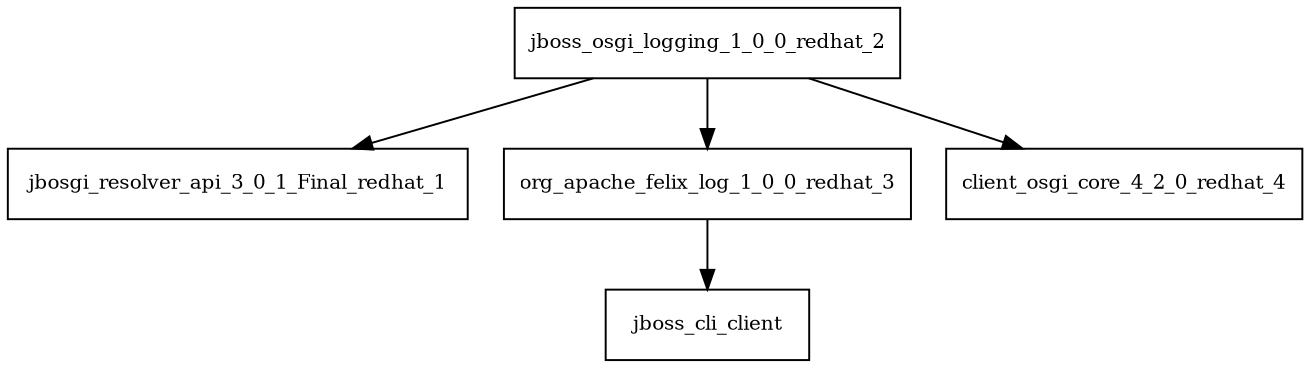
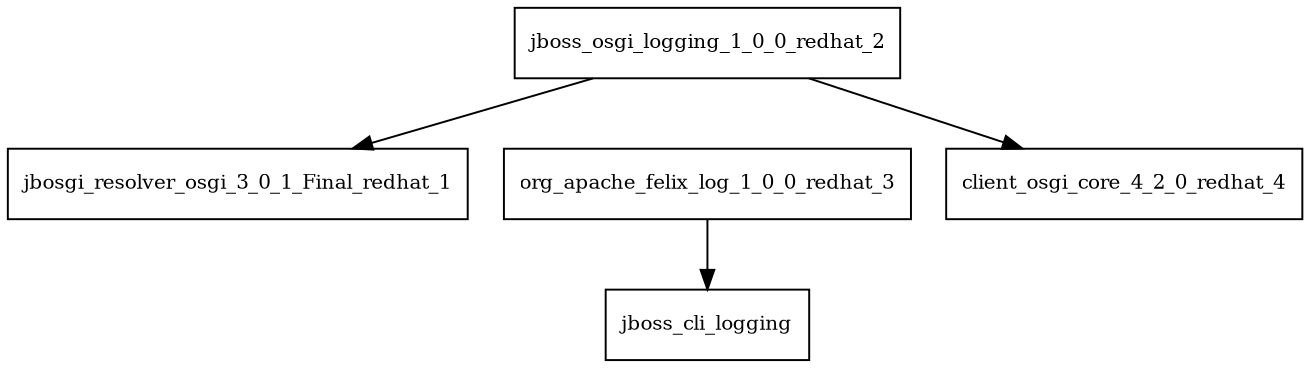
edge "jboss_osgi_logging_1_0_0_redhat_2" -> "org_apache_felix_log_1_0_0_redhat_3": removed
node "jbosgi_resolver_api_3_0_1_Final_redhat_1": label "jbosgi_resolver_api_3_0_1_Final_redhat_1" -> "jbosgi_resolver_osgi_3_0_1_Final_redhat_1"
node "jboss_cli_client": label "jboss_cli_client" -> "jboss_cli_logging"
